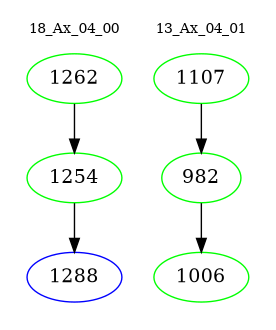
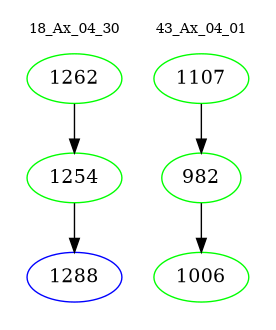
cluster "18_Ax_04_00": label "18_Ax_04_00" -> "18_Ax_04_30"
cluster "13_Ax_04_01": label "13_Ax_04_01" -> "43_Ax_04_01"
